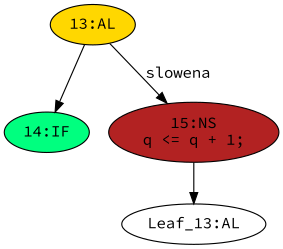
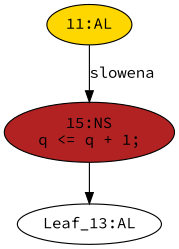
node "13:AL": label "13:AL" -> "11:AL"
node "14:IF": removed
